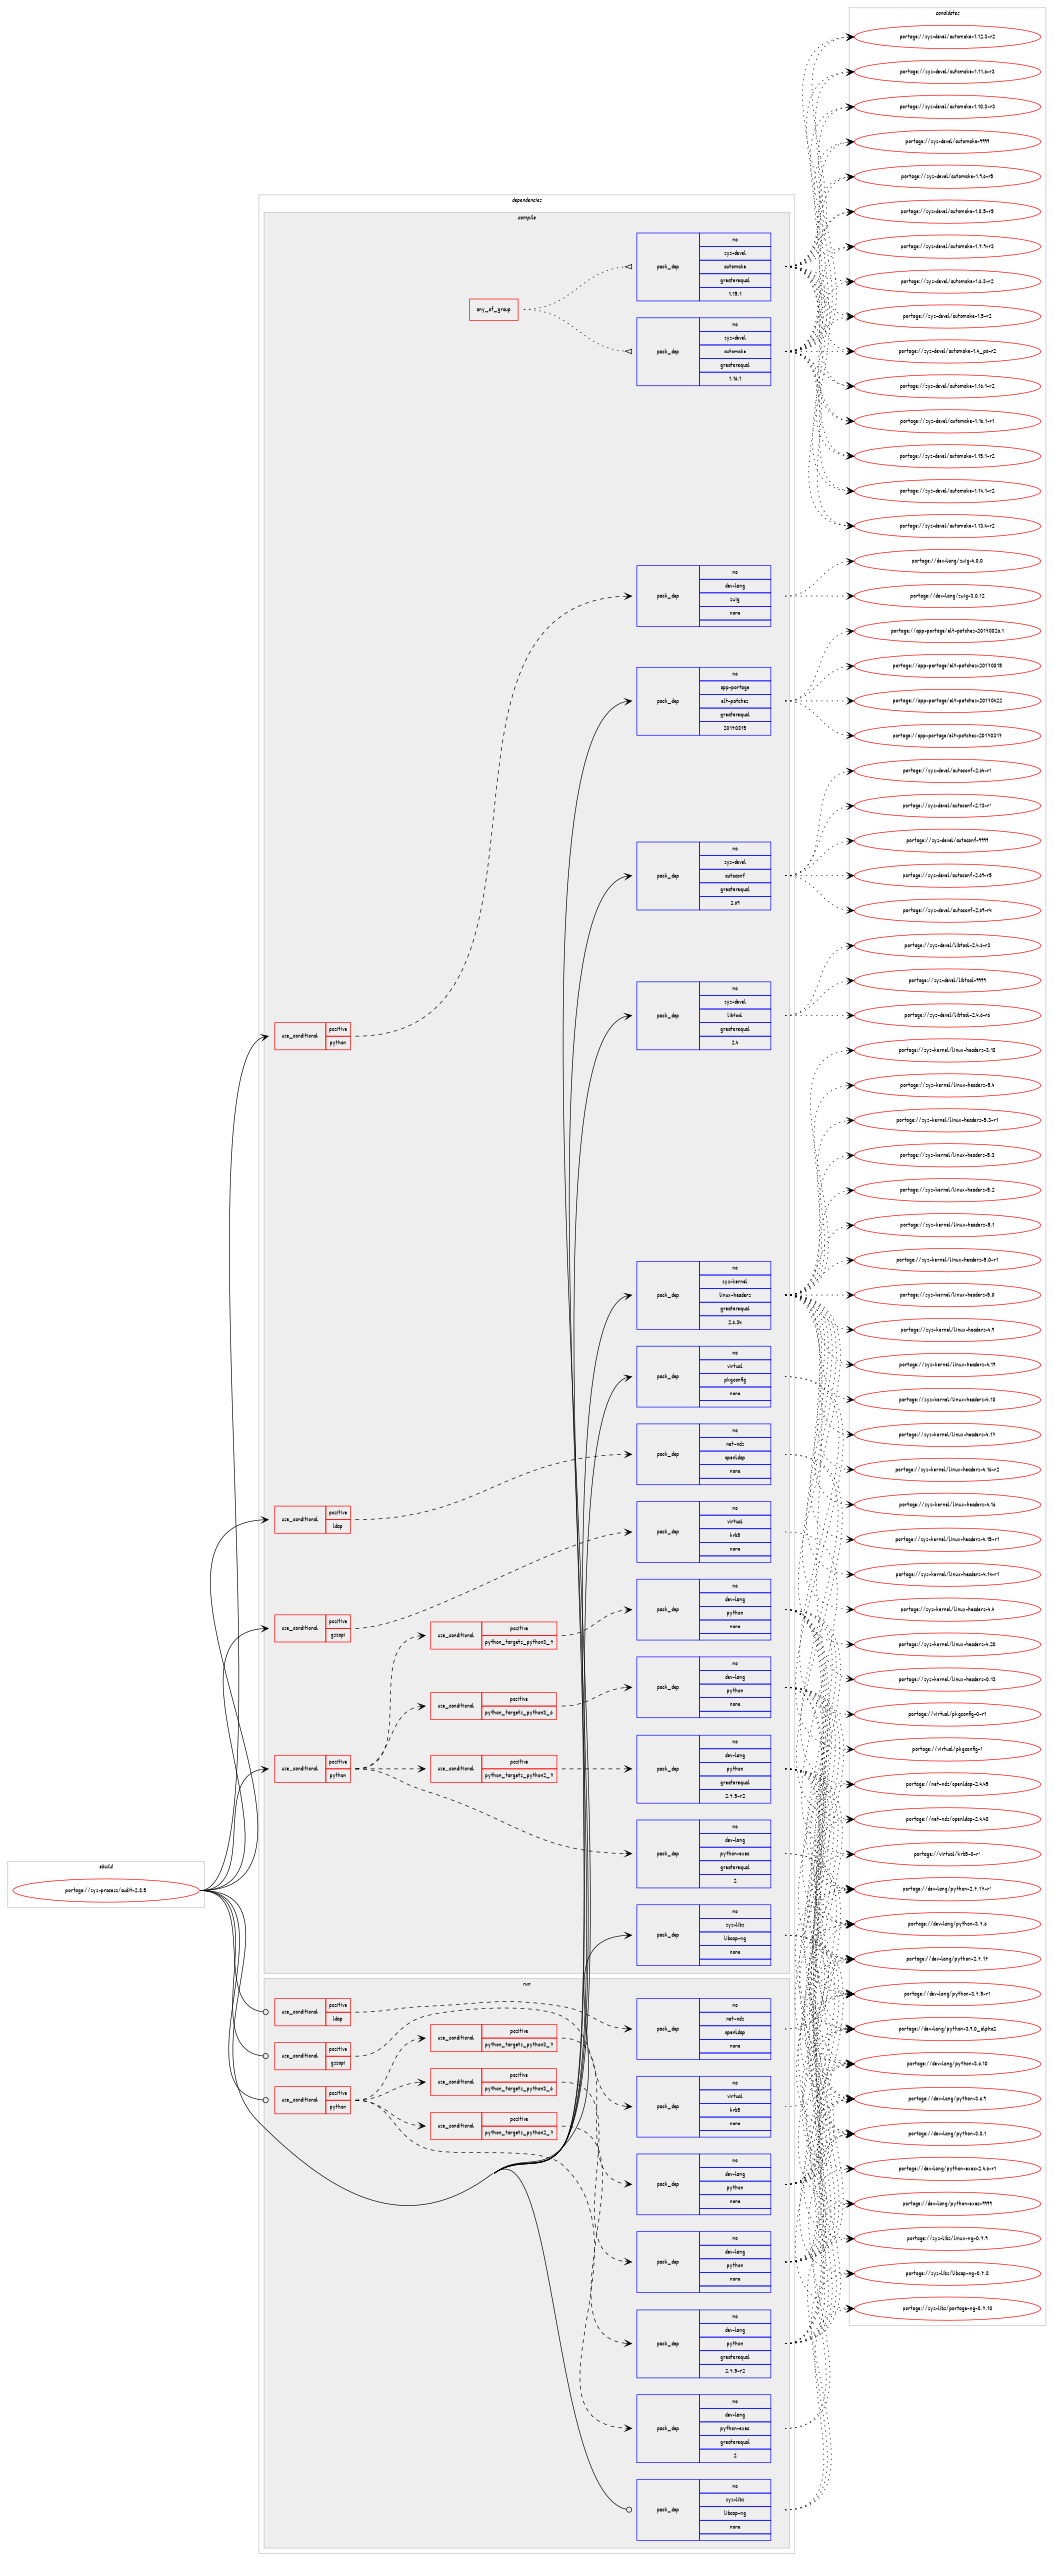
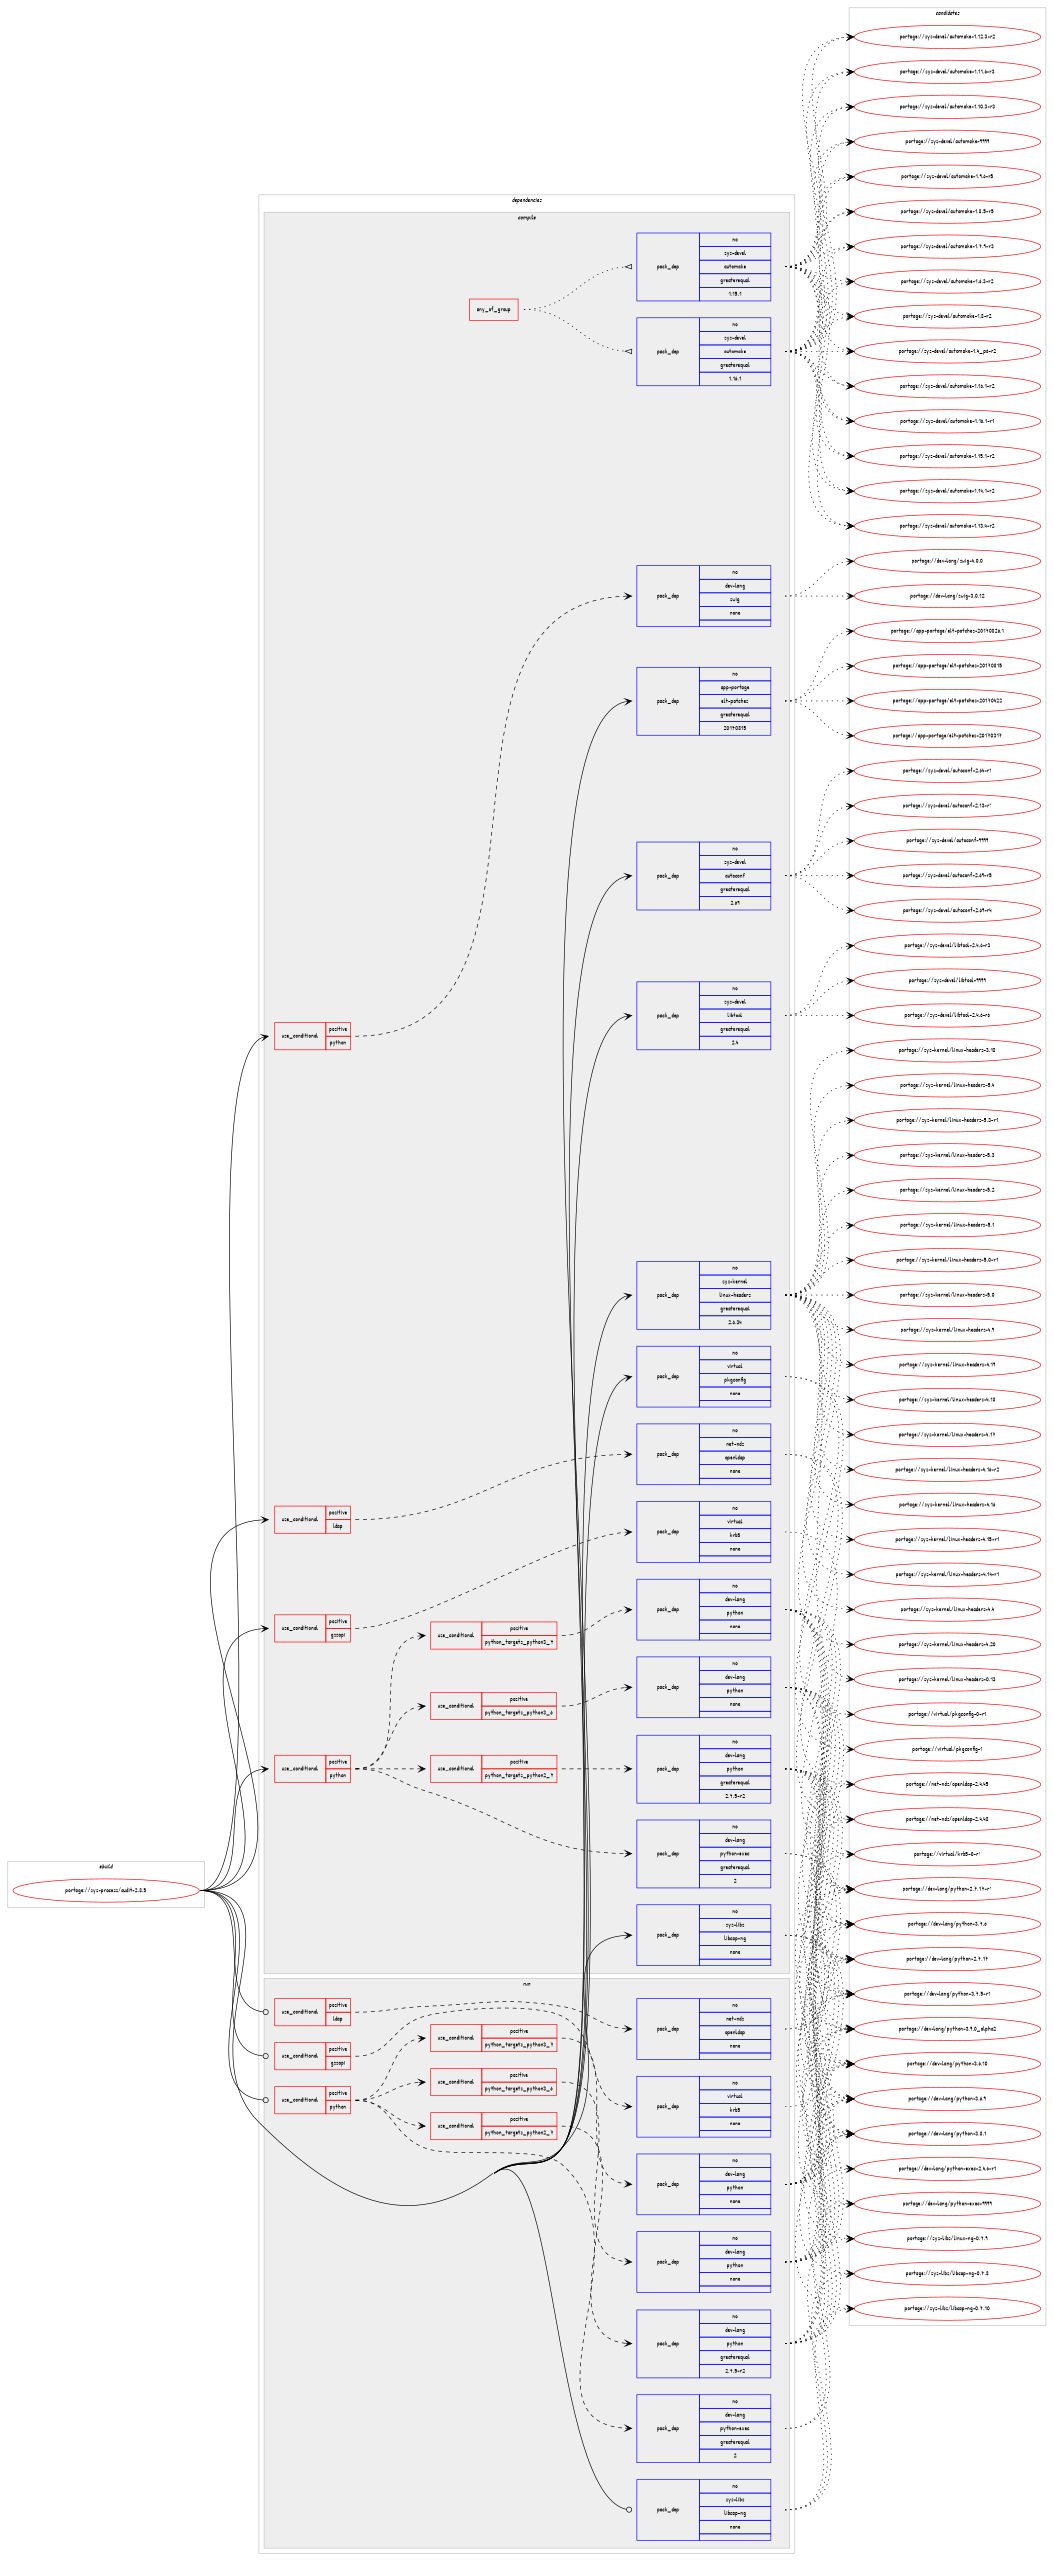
node "portage://sys-devel/automake-1.5-r2": label "portage://sys-devel/automake-1.5-r2" -> "portage://sys-devel/automake-1.8-r2"
node "portage://sys-libs/portage-ng-0.7.10": label "portage://sys-libs/portage-ng-0.7.10" -> "portage://sys-libs/libcap-ng-0.7.10"
